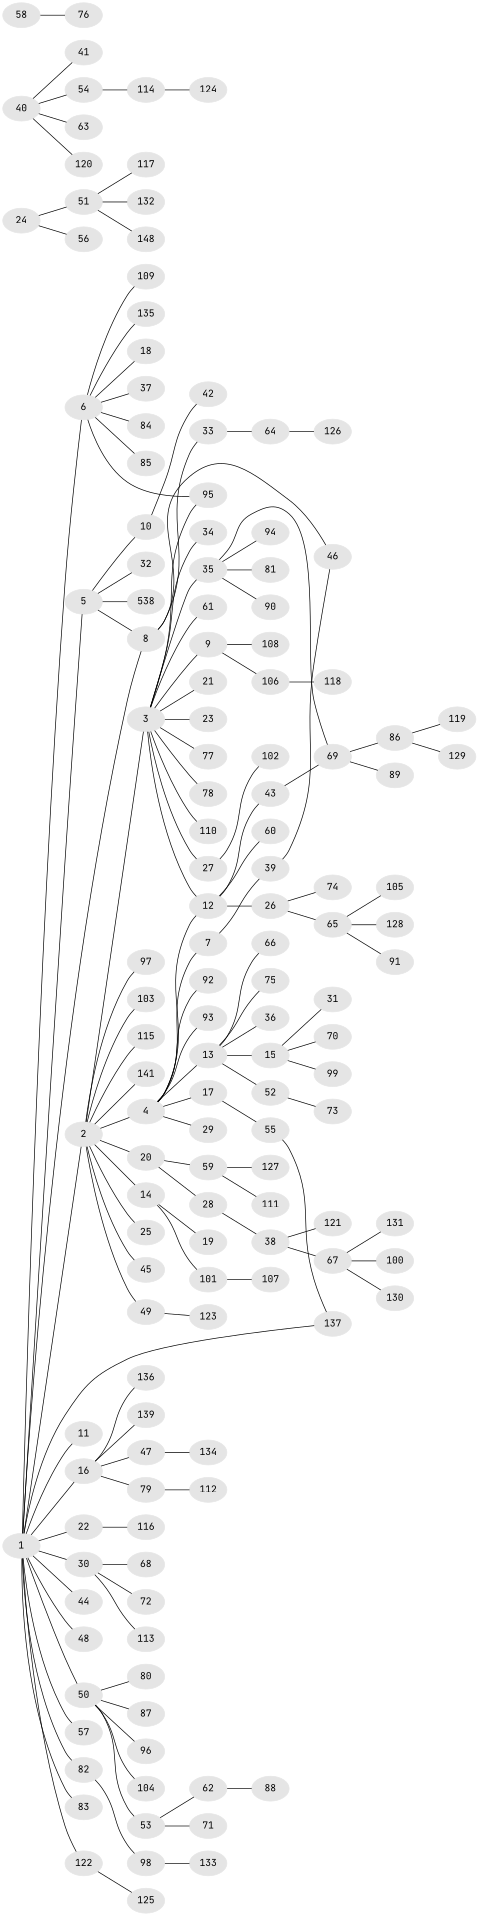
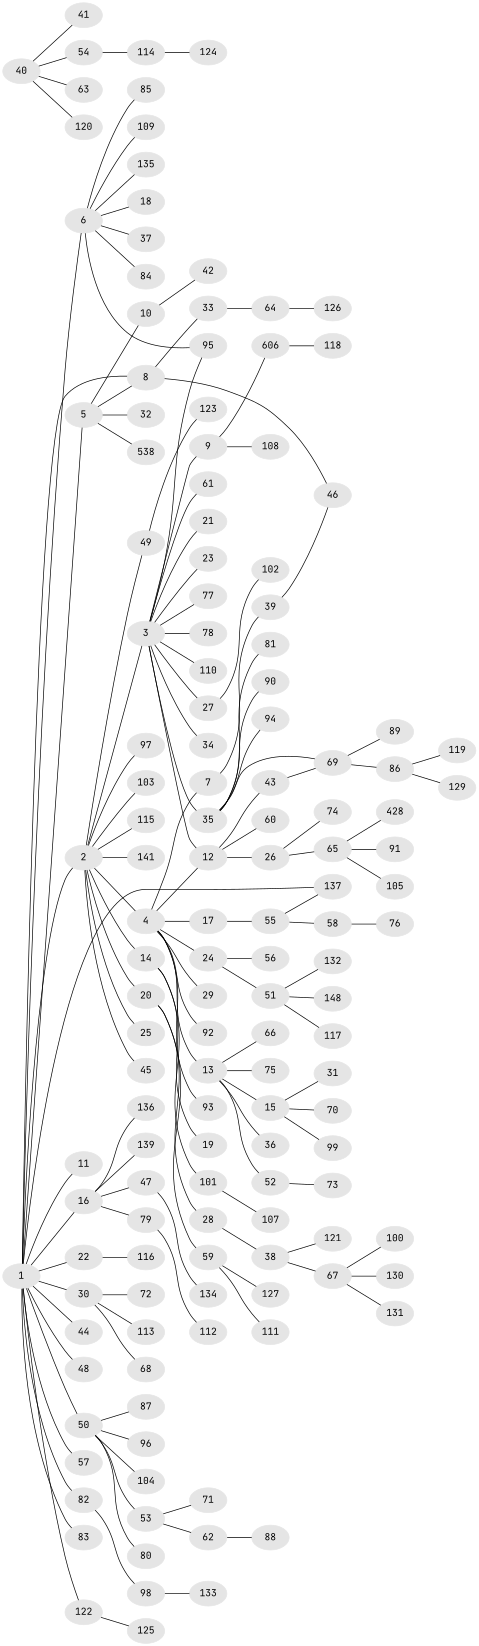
node "106": label "106" -> "606"
edge "55" -- "58": added
node "128": label "128" -> "428"
edge "4" -- "24": added
